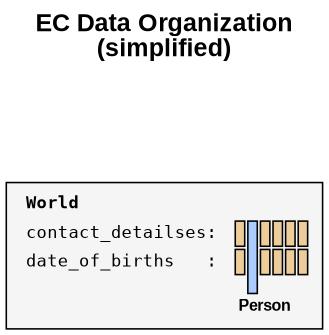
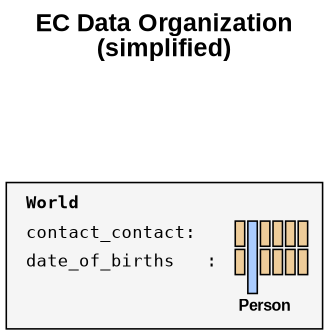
node "World": text "contact_detailses:" -> "contact_contact:"
